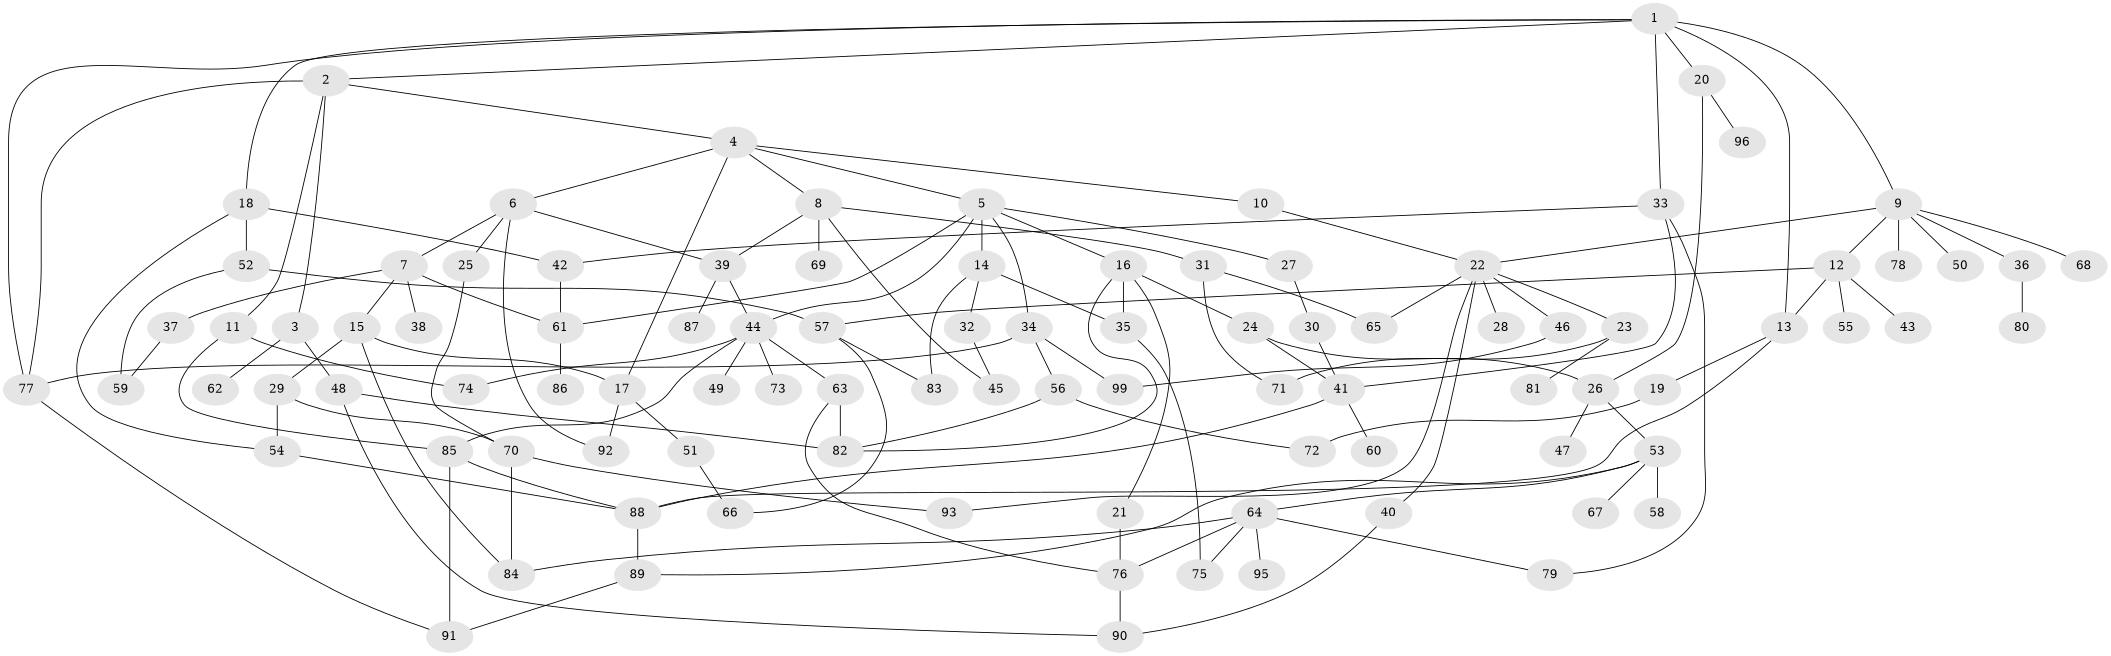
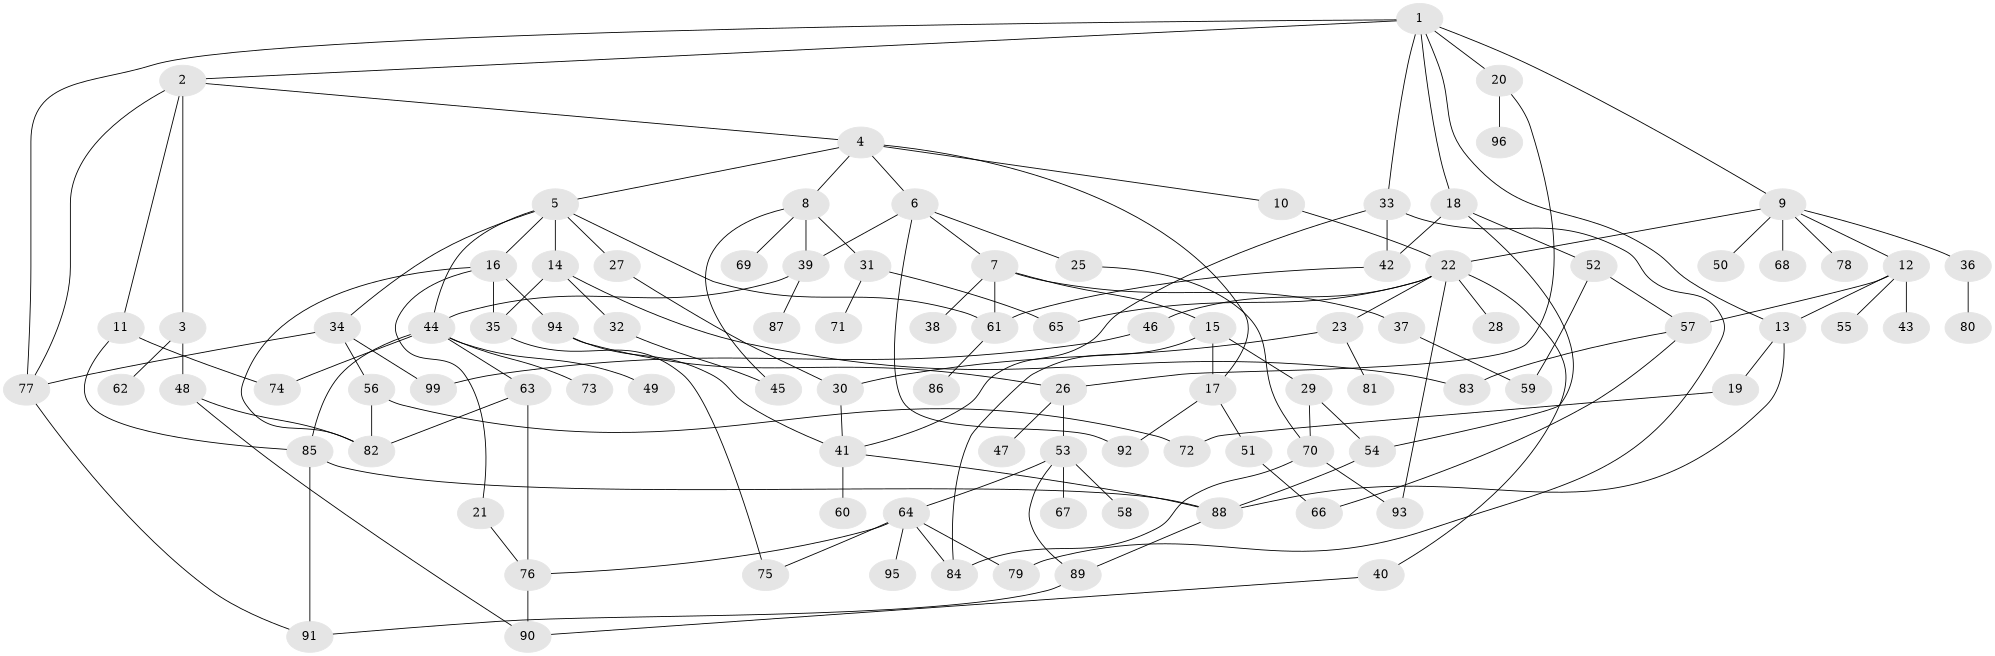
node "24": label "24" -> "94"
edge "23" -- "71": now "23" -- "30"
